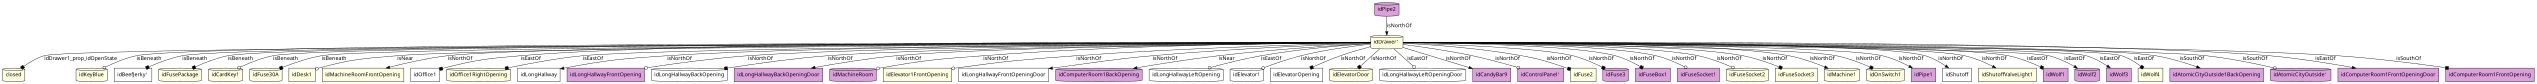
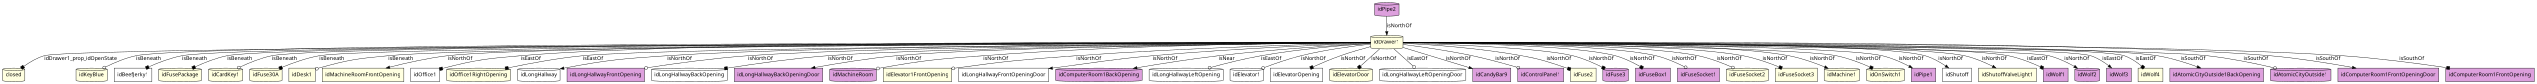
edge "idDrawer1" -> "idDesk1": label "isNear" -> "isBeneath"
edge "idDrawer1" -> "idWolf2": label "isEastOf" -> "isNorthOf"
edge "idDrawer1" -> "idComputerRoom1FrontOpeningDoor": label "isEastOf" -> "isSouthOf"
node "idLongHallway": shape box -> cylinder
